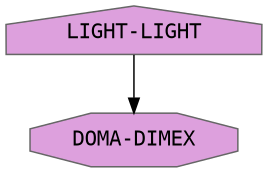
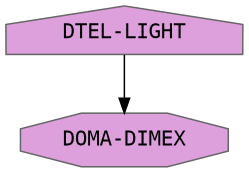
node "LIGHT-LIGHT": label "LIGHT-LIGHT" -> "DTEL-LIGHT"
